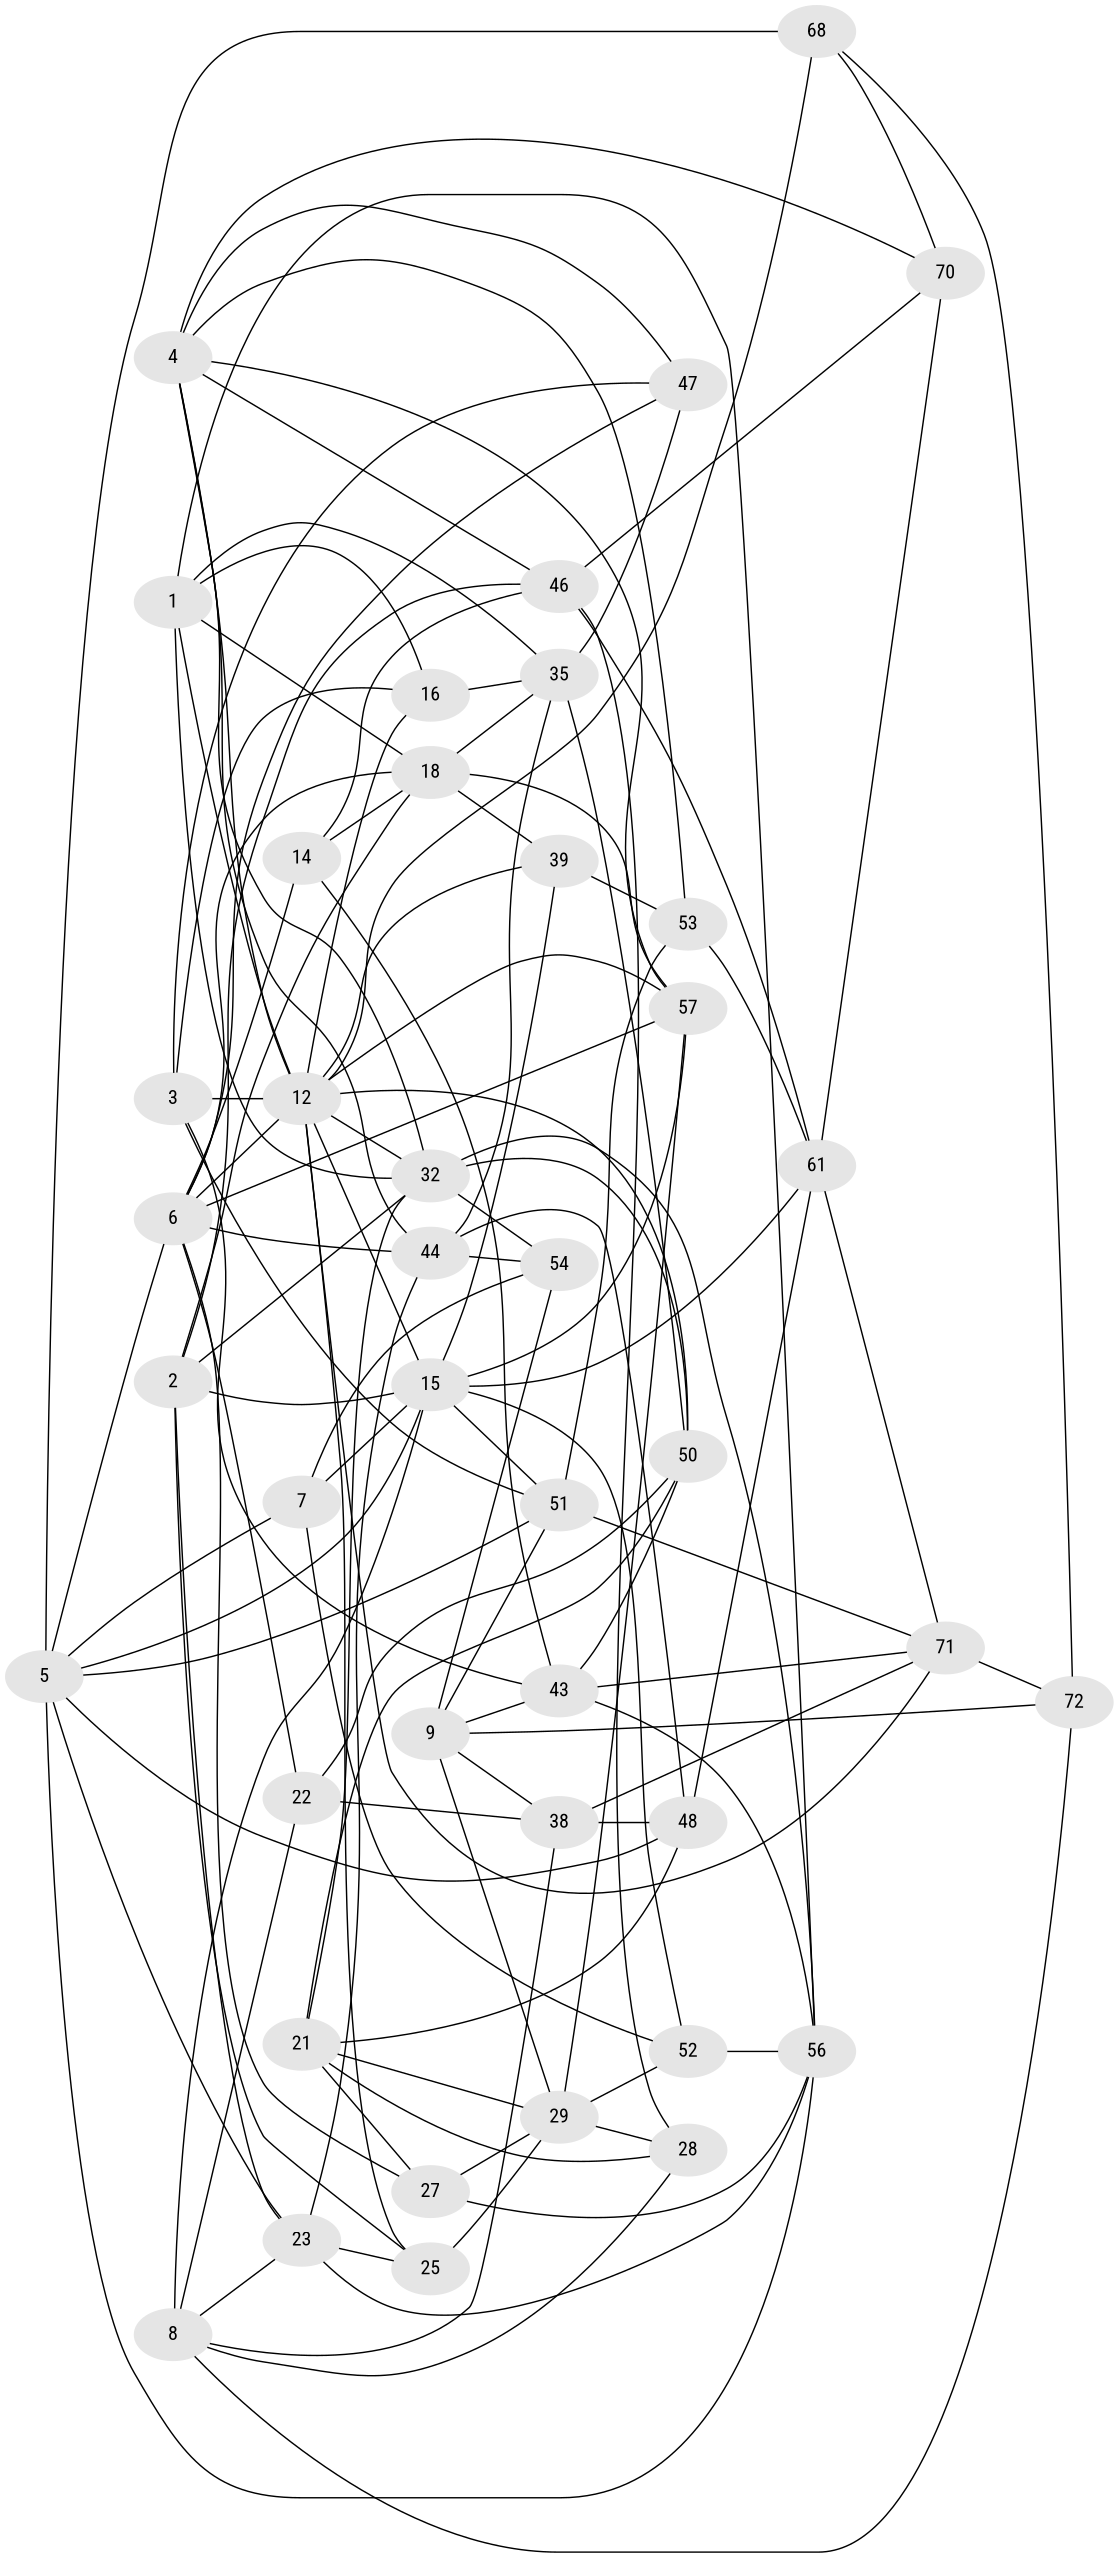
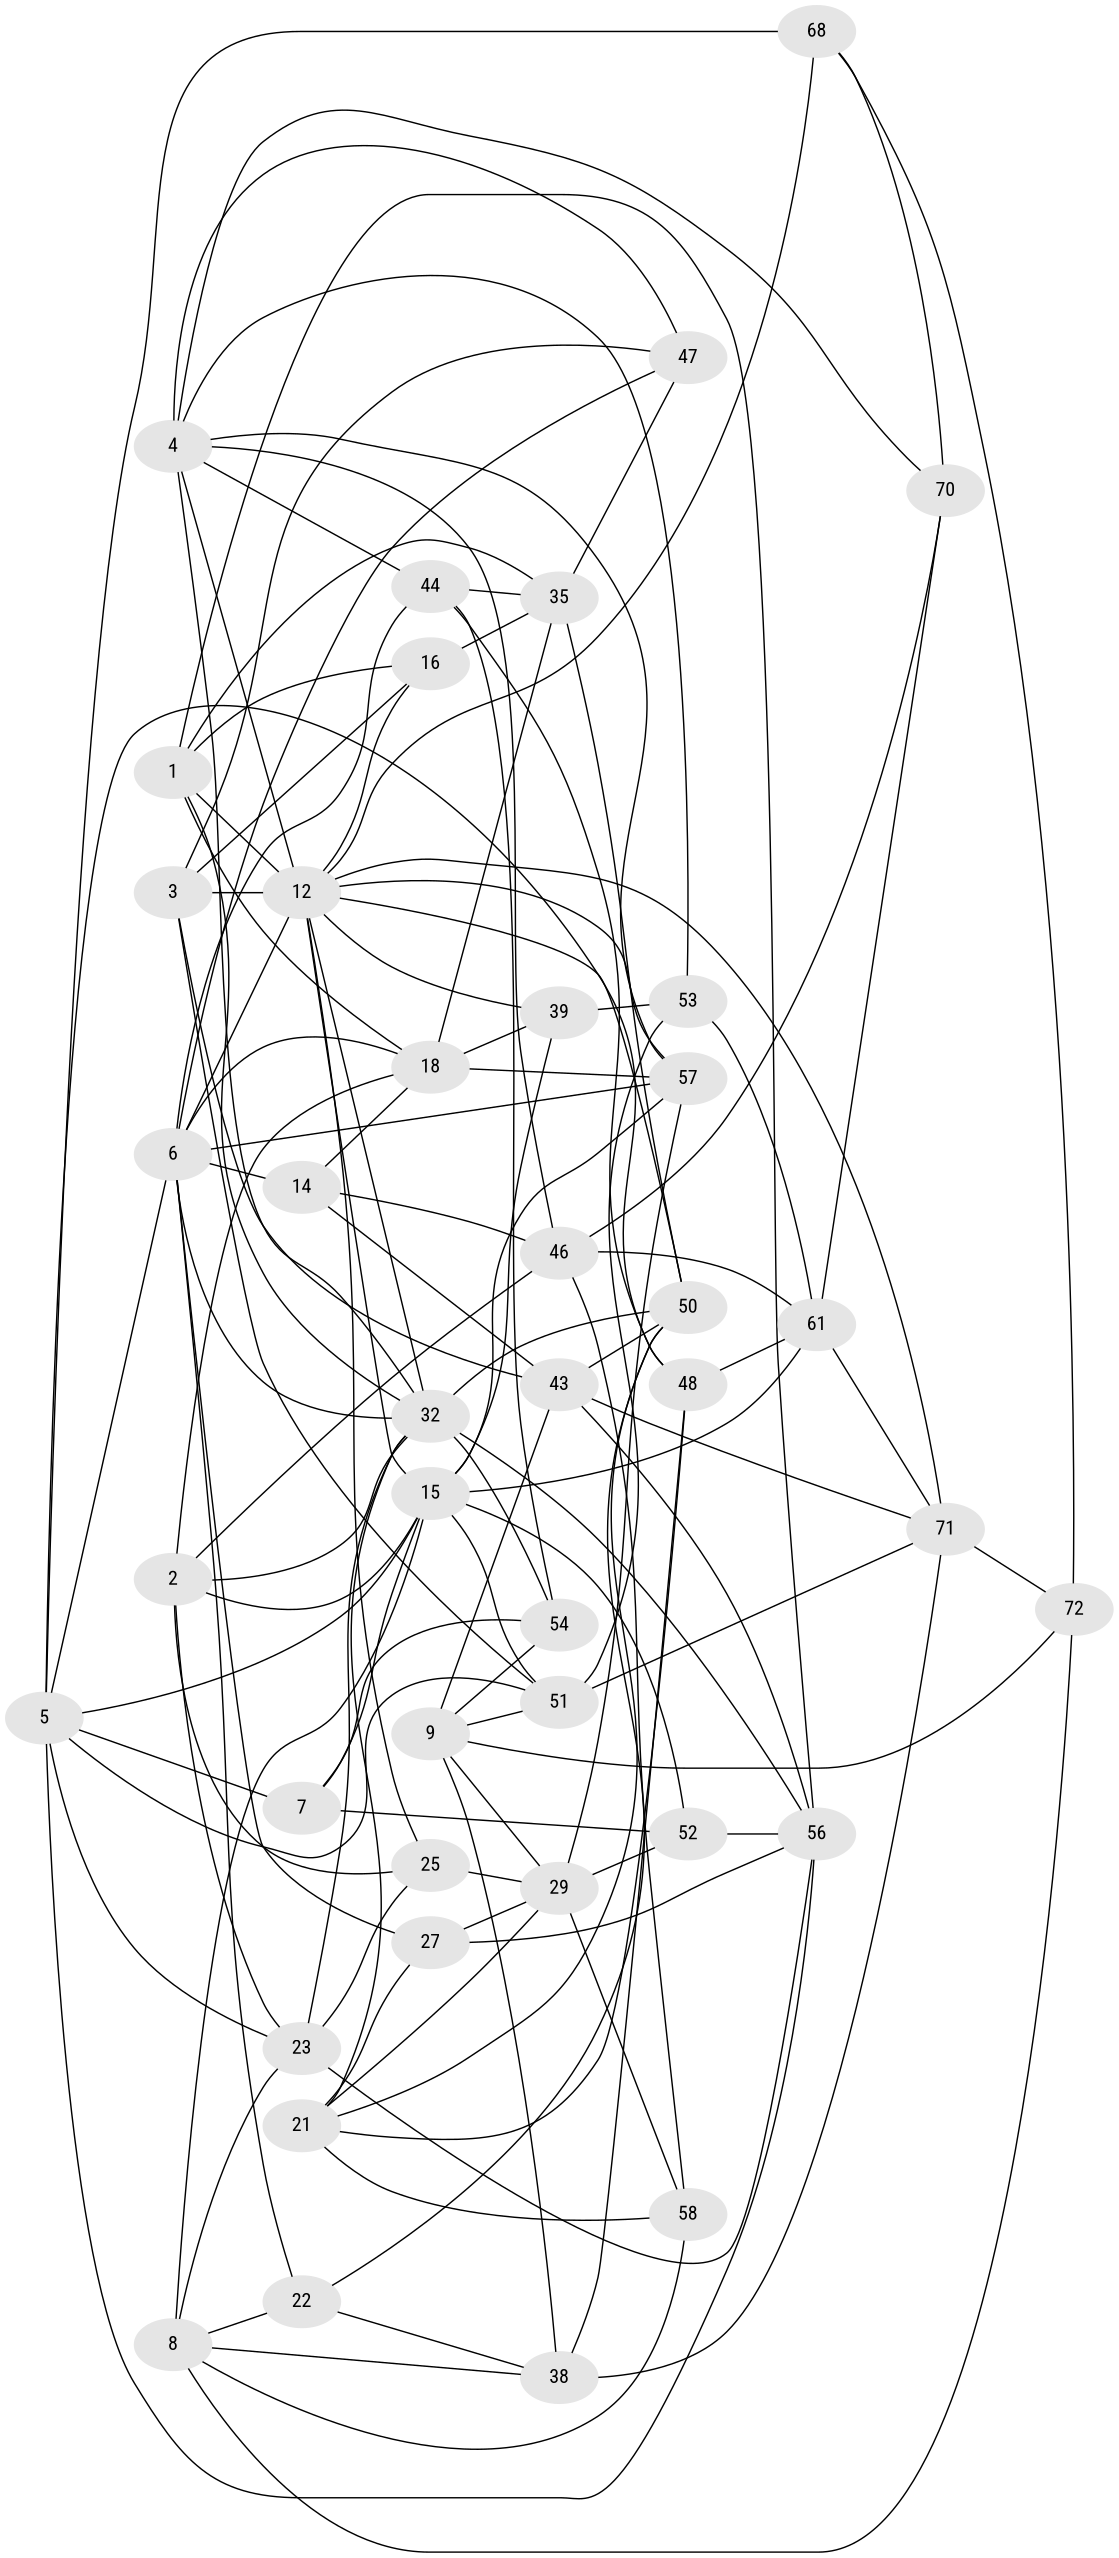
edge "6" -- "32": added
edge "44" -- "23": now "32" -- "23"
node "28": label "28" -> "58"
